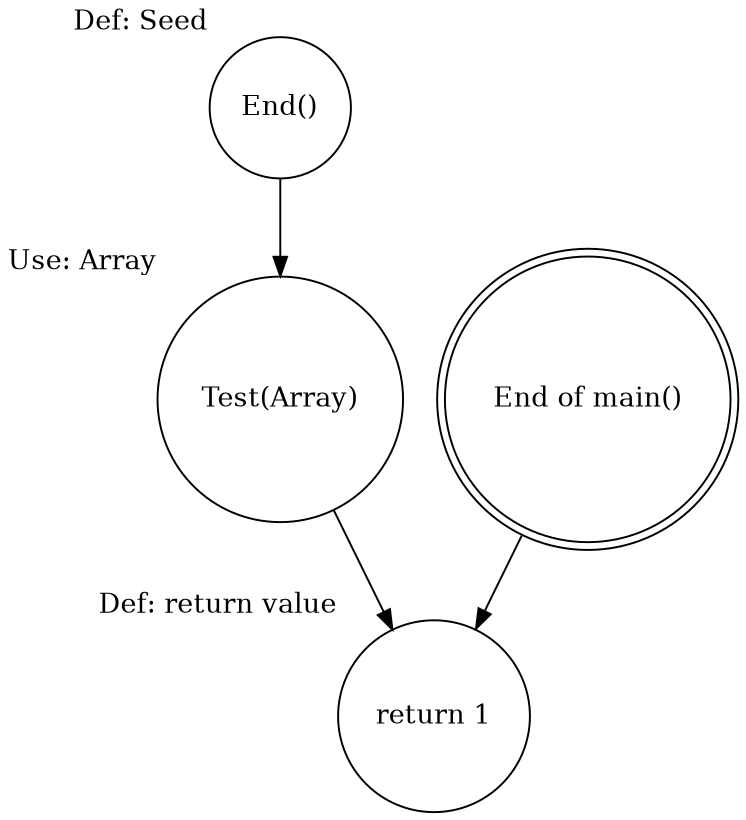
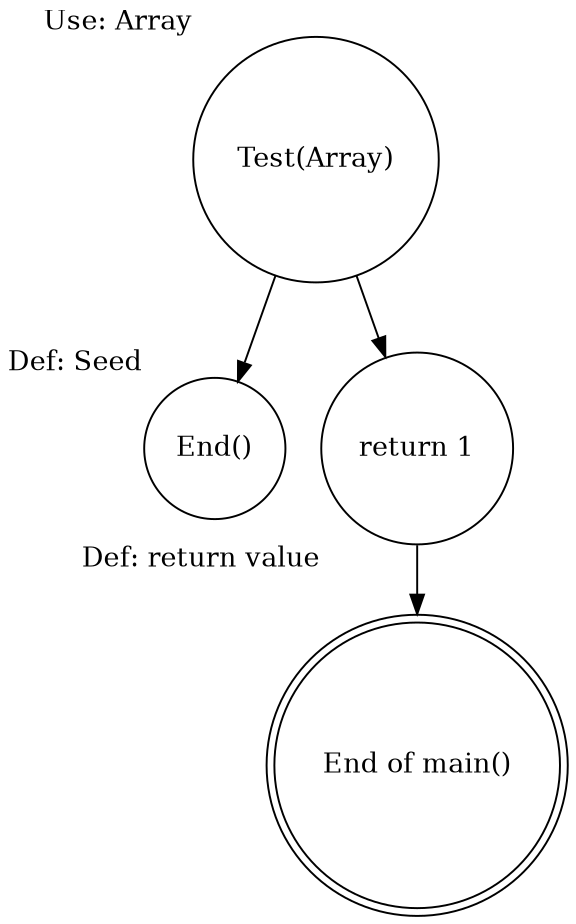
edge "End() Def: Seed" -> "Test(Array) Use: Array": reversed
edge "End of main()" -> "return 1 Def: return value": reversed
